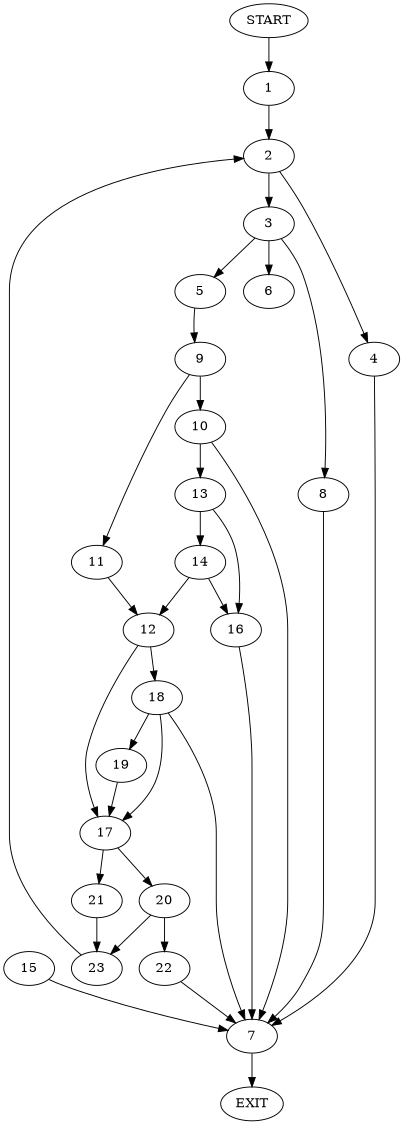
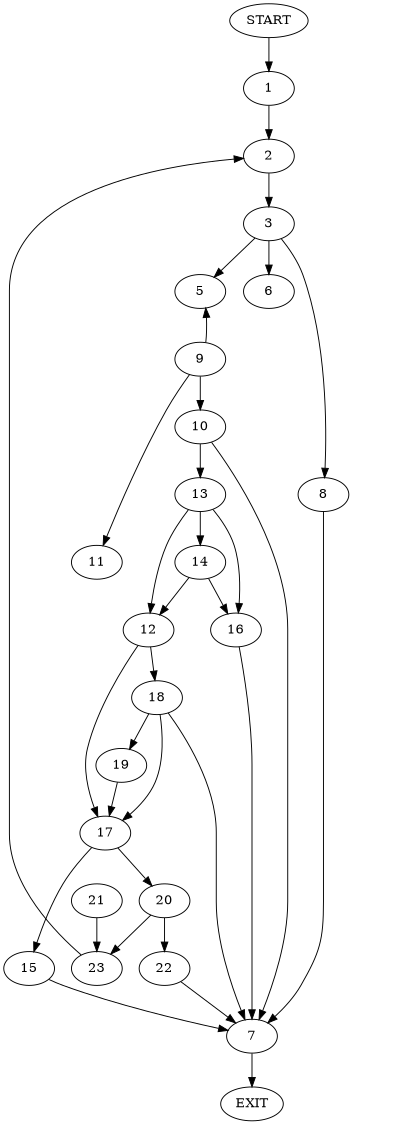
edge "5" -> "9": reversed
node "4": removed
edge "11" -> "12": now "13" -> "12"
edge "17" -> "21": now "17" -> "15"
